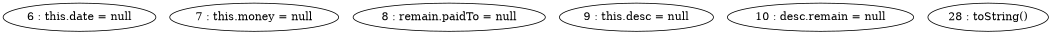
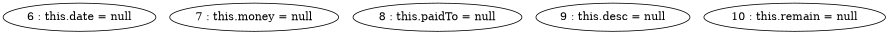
node "8 : remain.paidTo = null": label "8 : remain.paidTo = null" -> "8 : this.paidTo = null"
node "10 : desc.remain = null": label "10 : desc.remain = null" -> "10 : this.remain = null"
node "28 : toString()": removed
